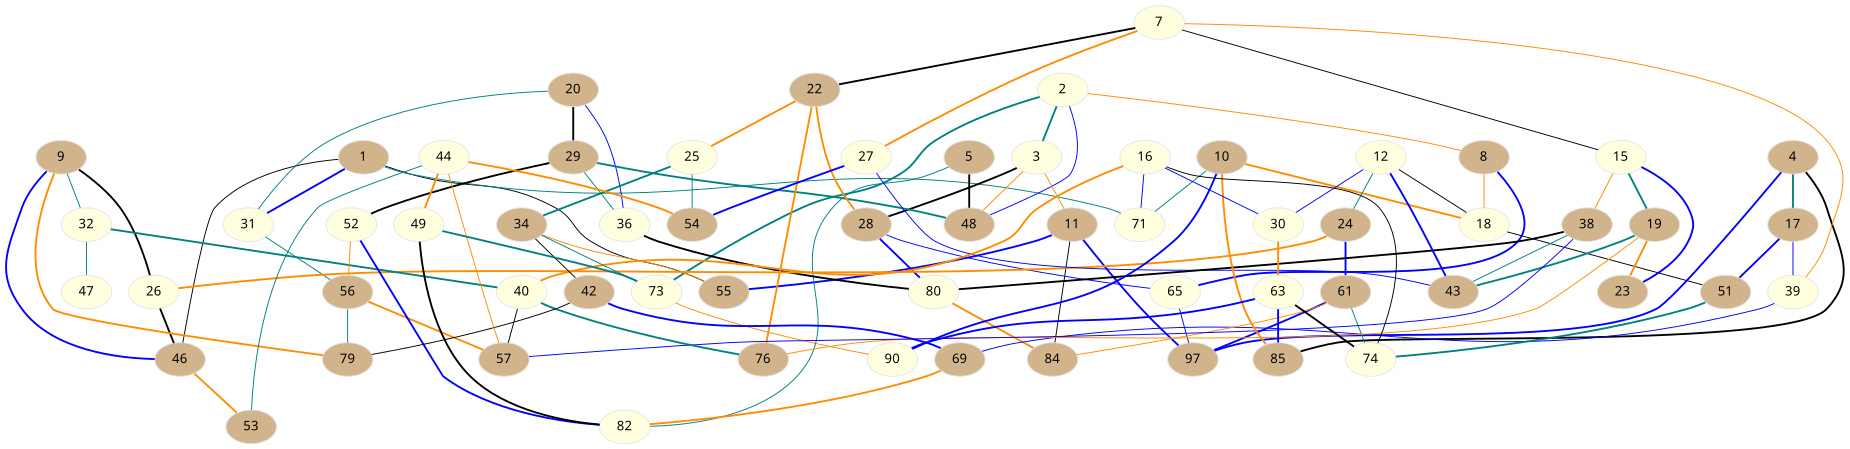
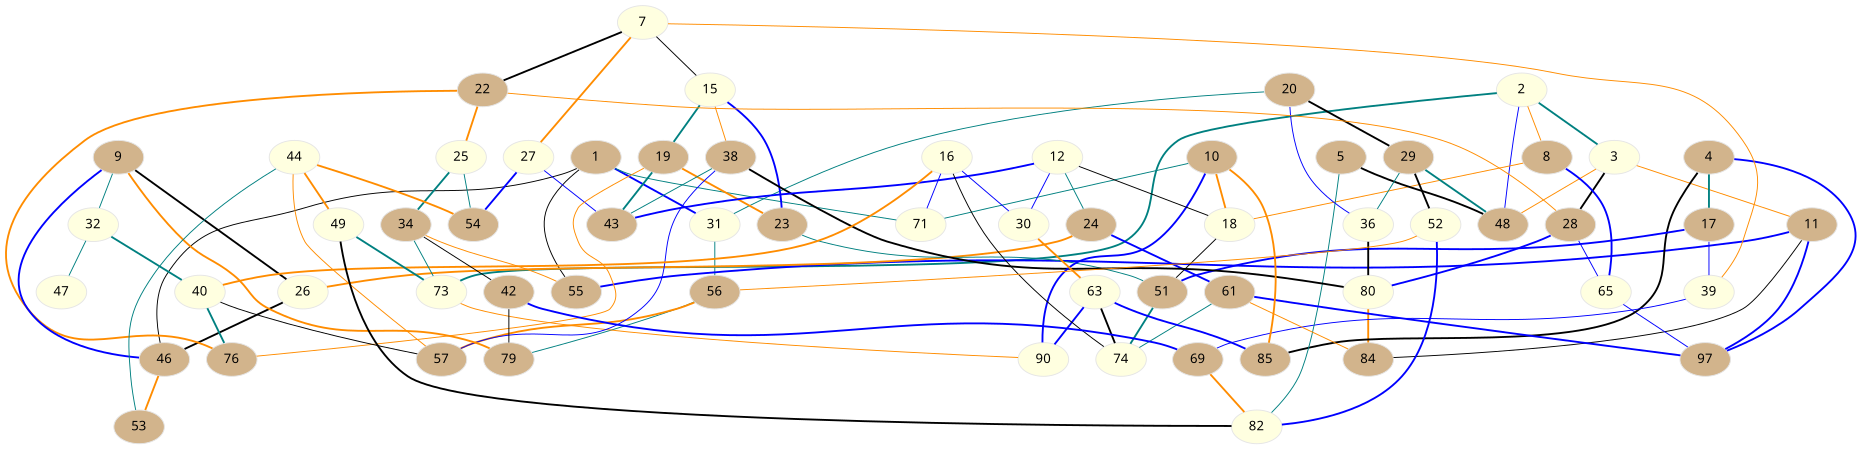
edge "22" -- "28": style bold -> solid
edge "23" -- "51": added
